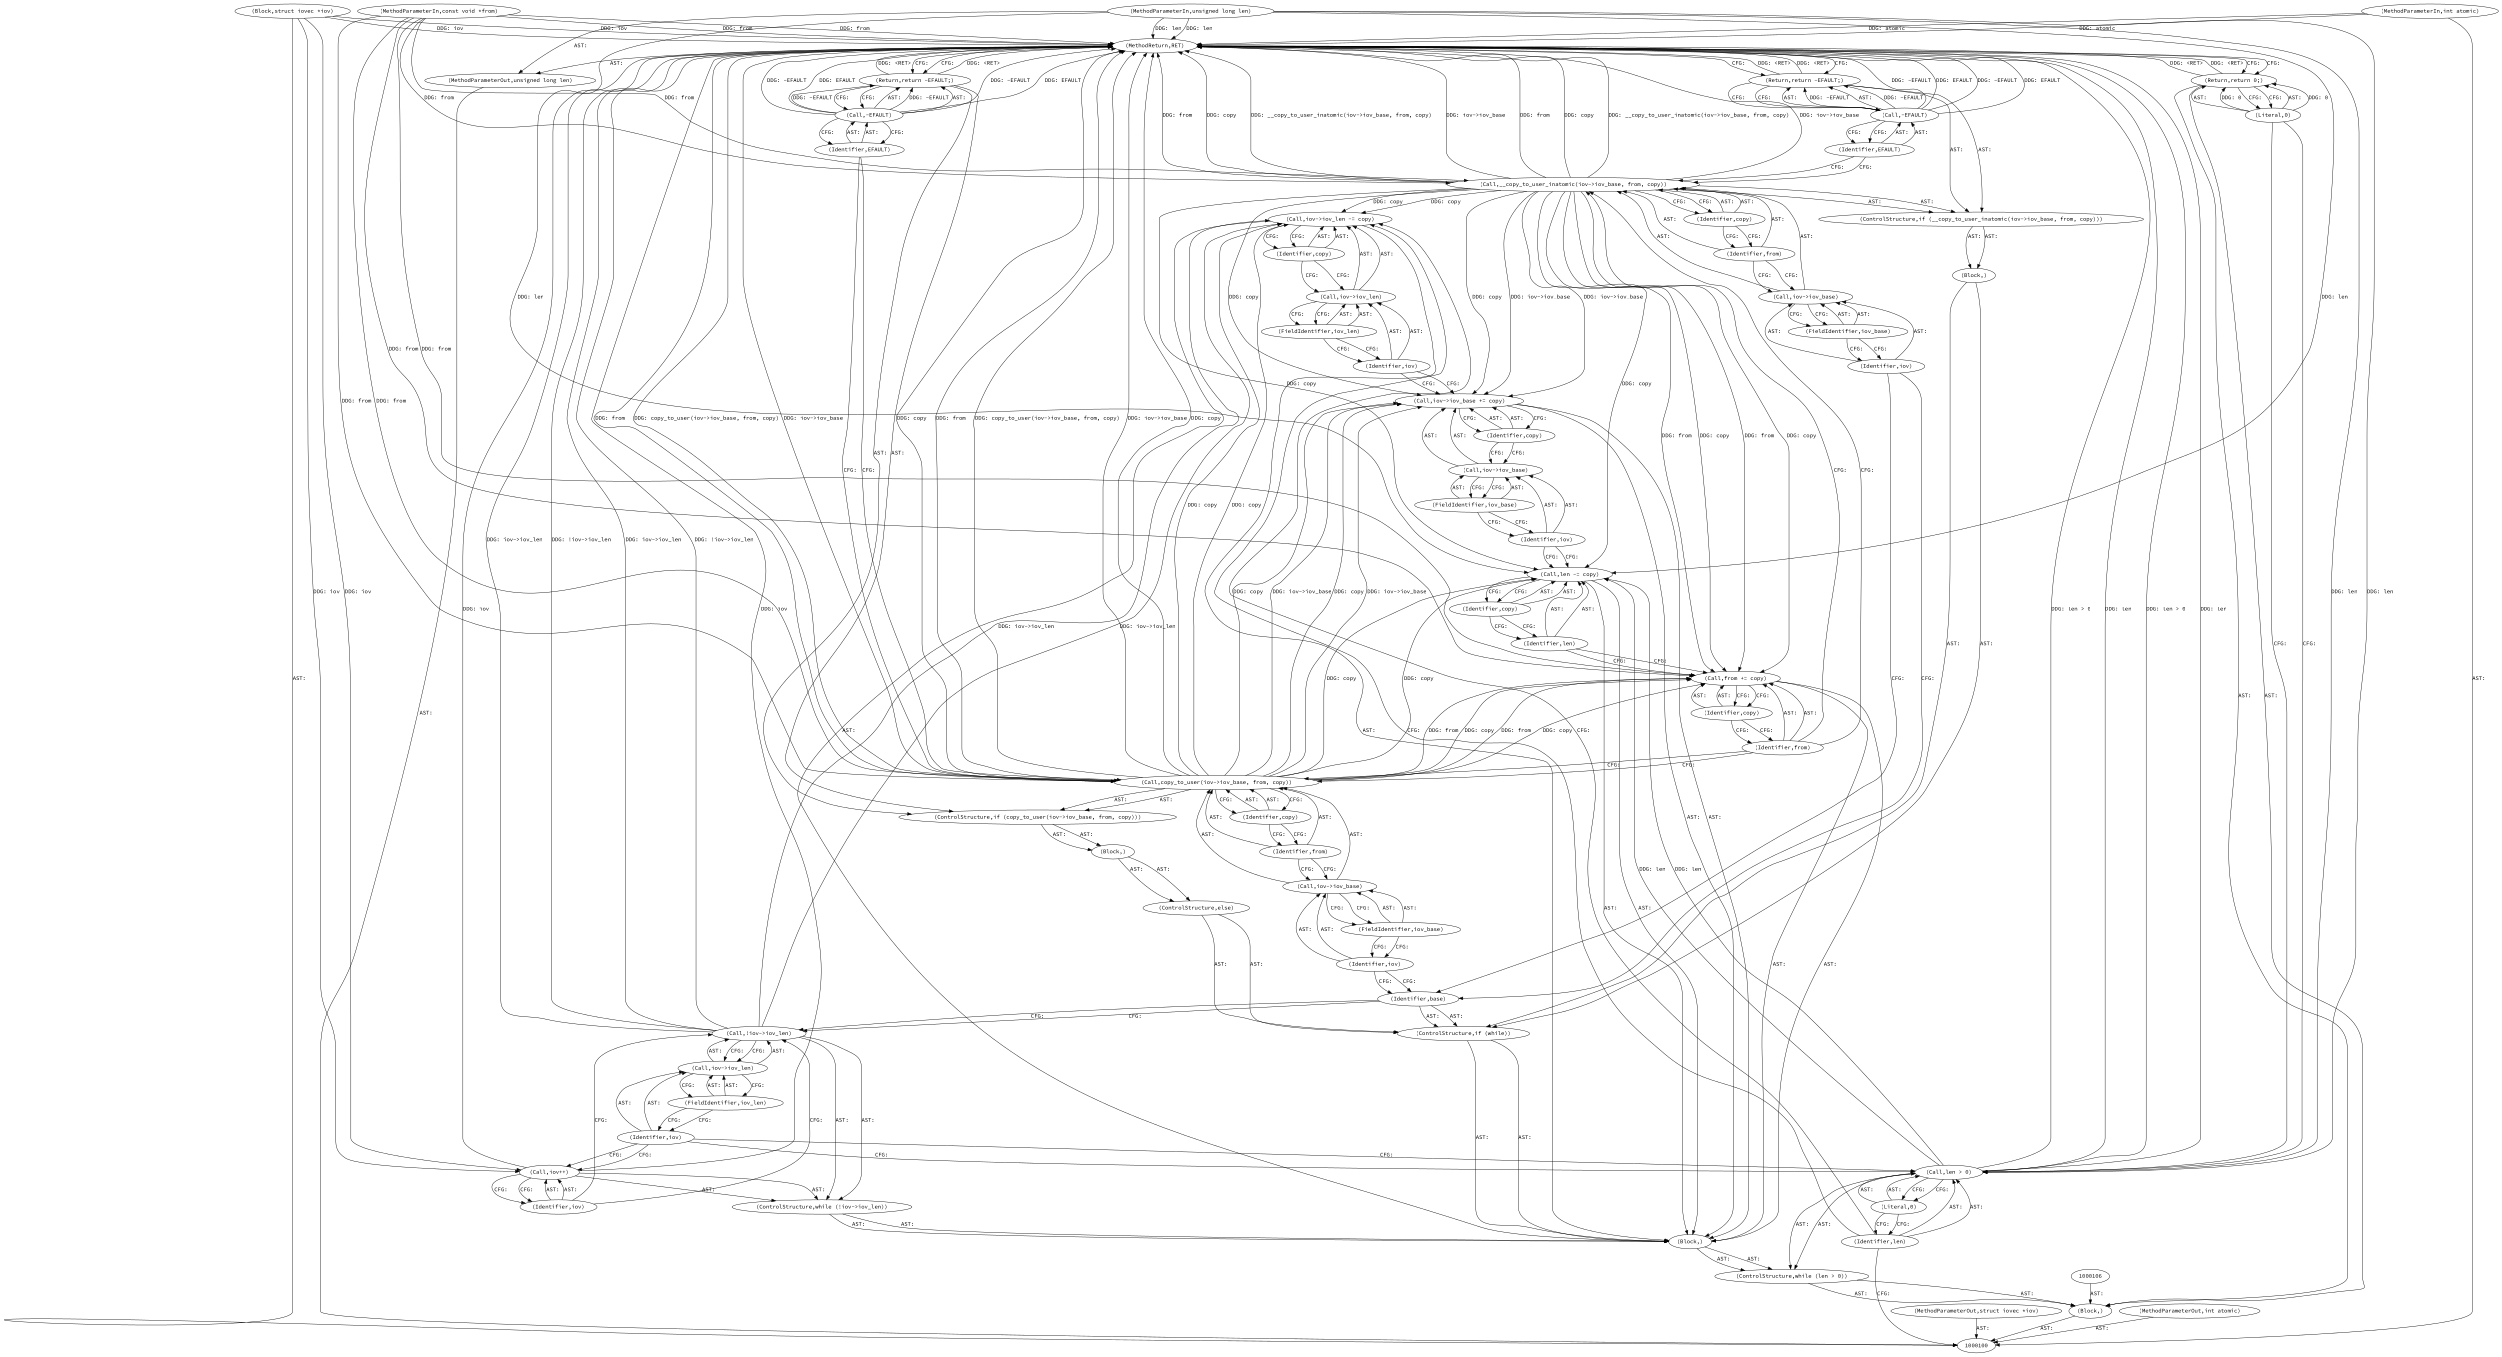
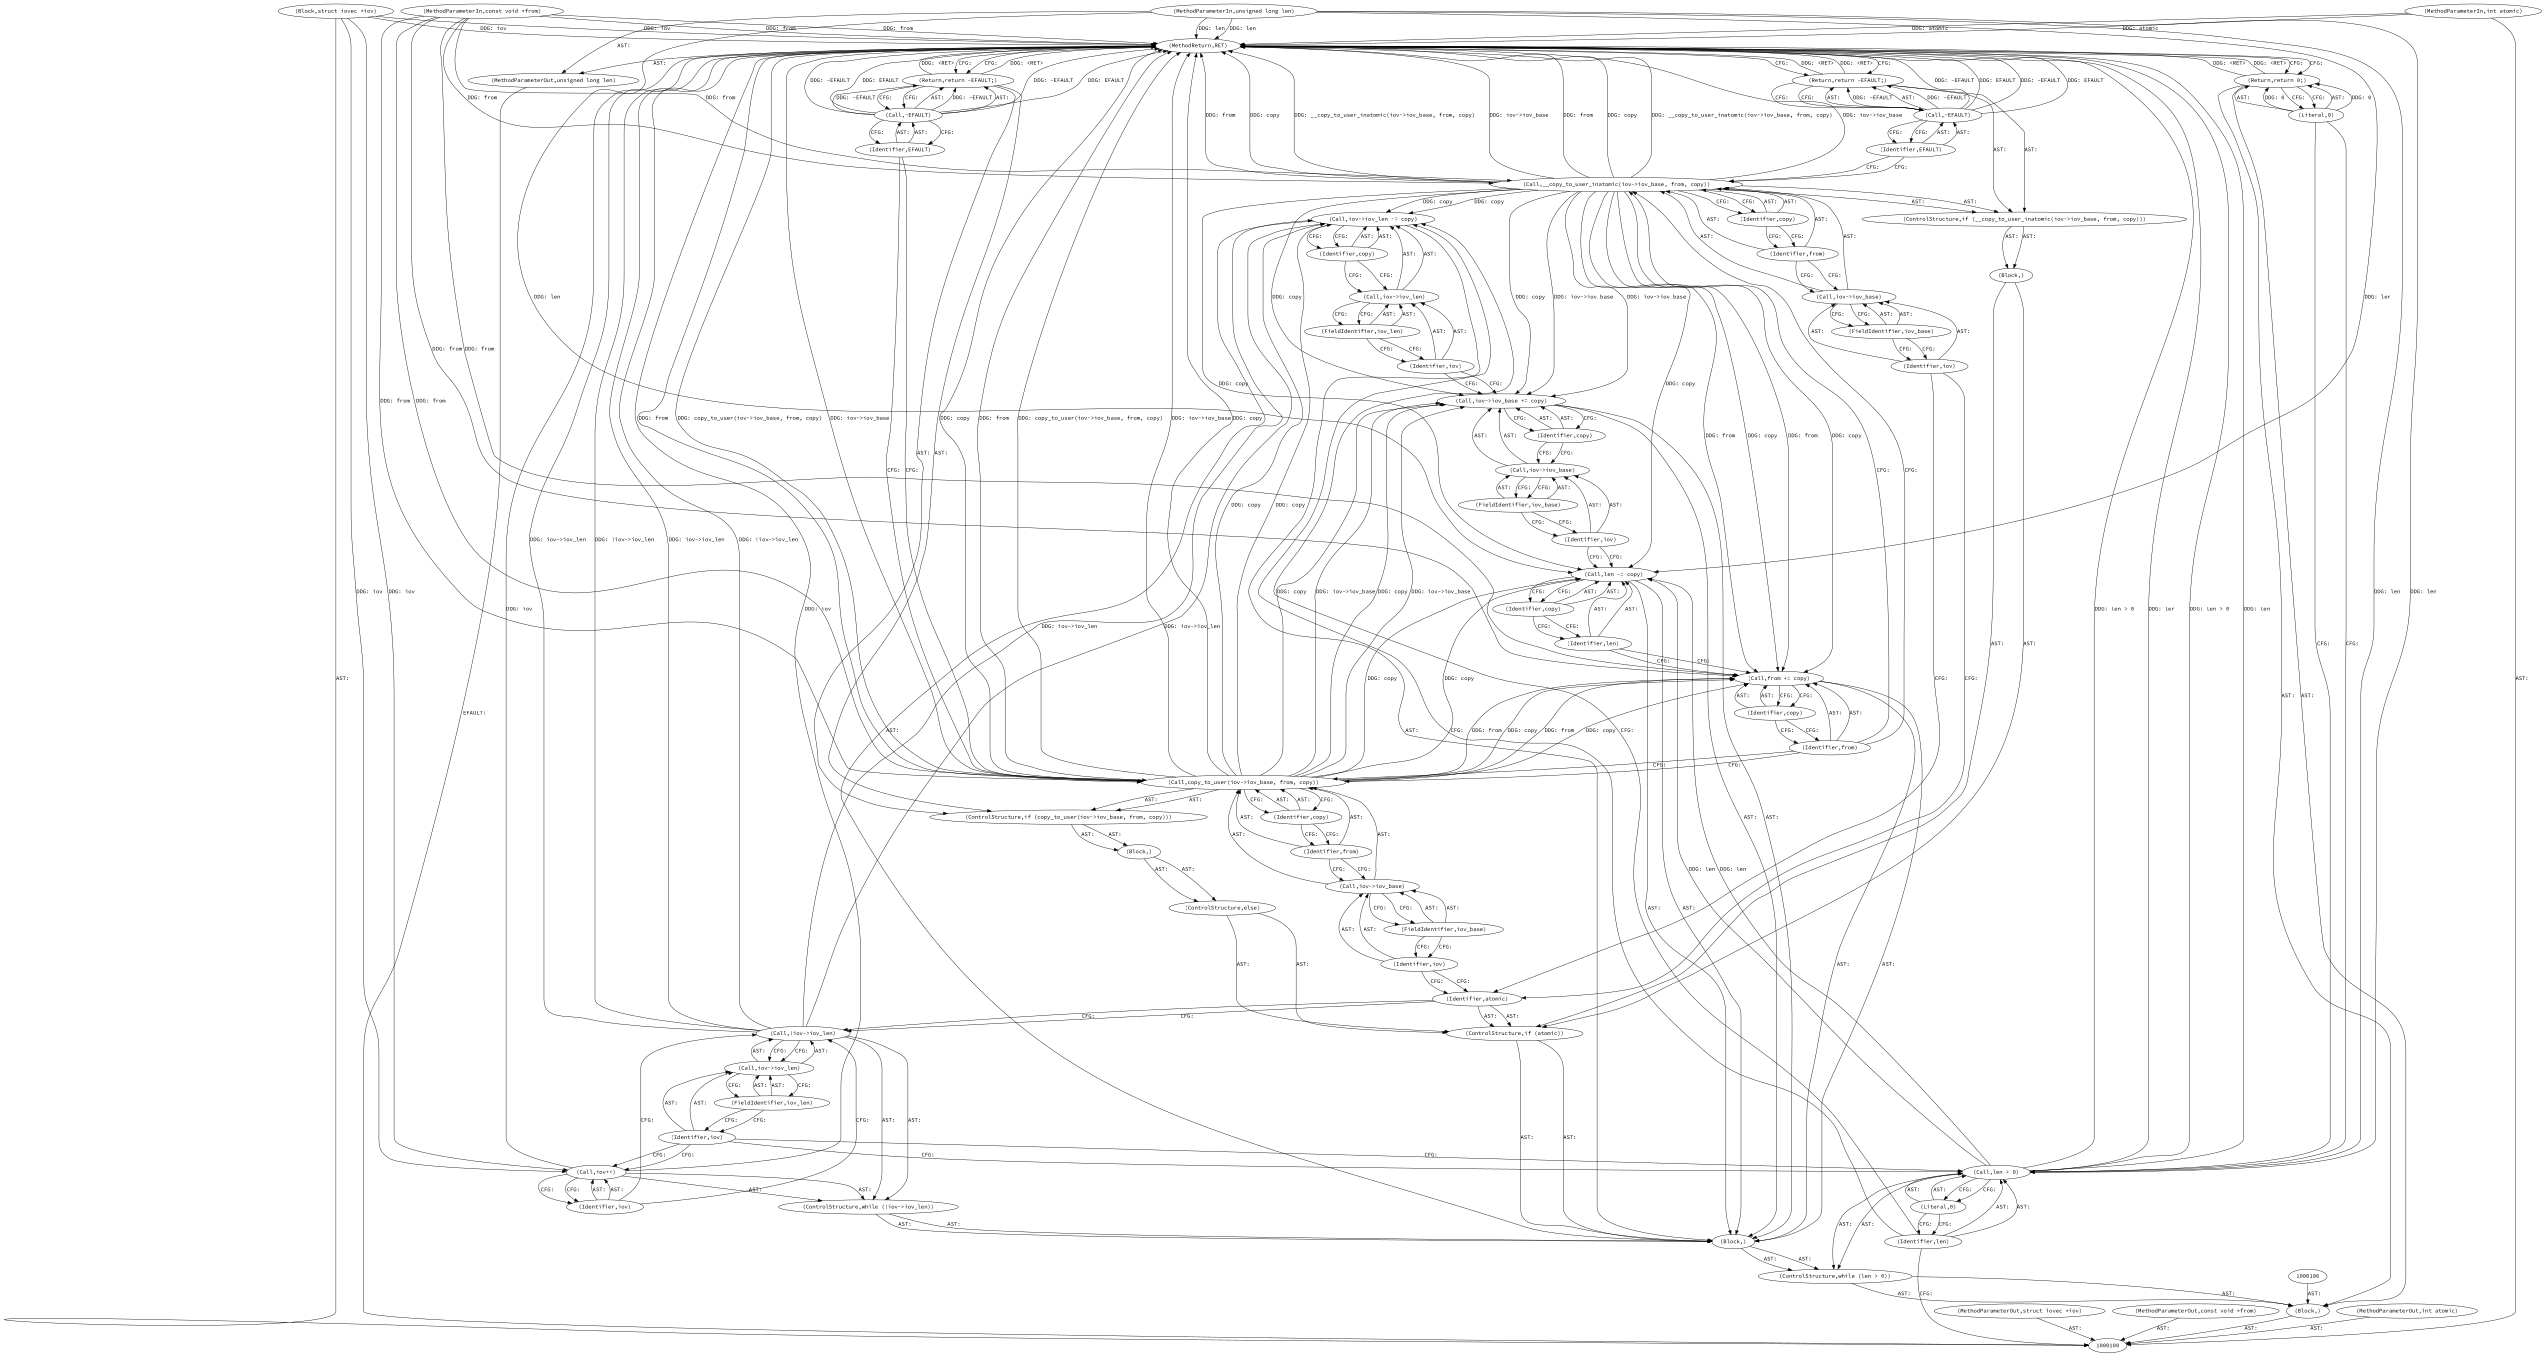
edge "(MethodParameterOut,unsigned long len)" -> "1000100": label "AST: " -> "EFAULT: "
node "(Identifier,base)": label "(Identifier,base)" -> "(Identifier,atomic)"
node "(ControlStructure,if (while))": label "(ControlStructure,if (while))" -> "(ControlStructure,if (atomic))"
node "(MethodParameterOut,const void *from)": added
